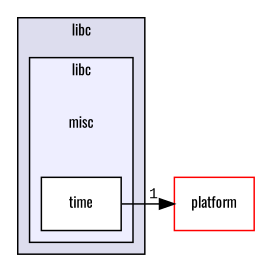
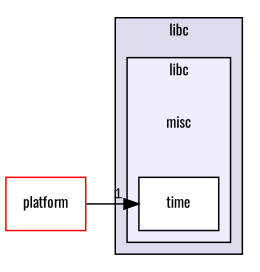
edge "time" -> "platform": reversed
